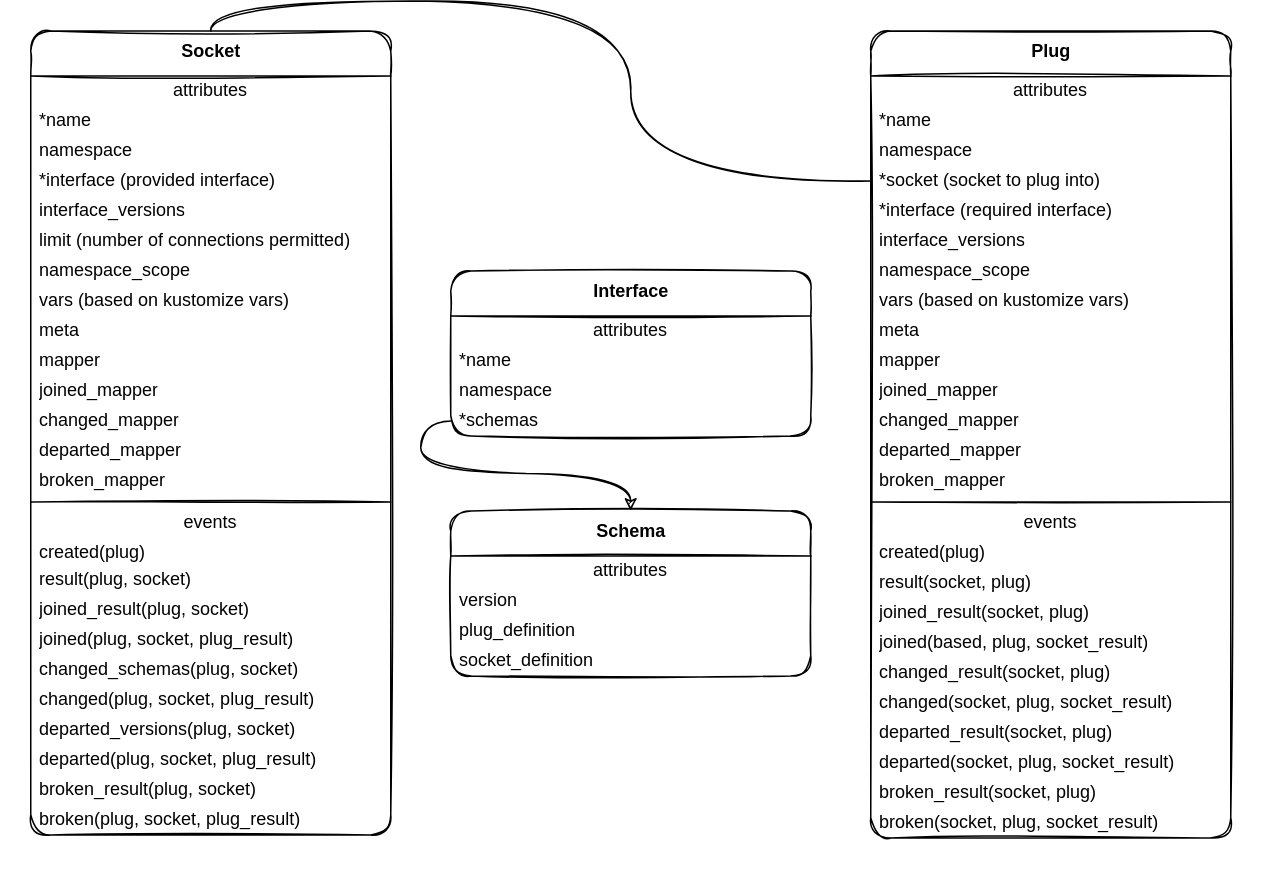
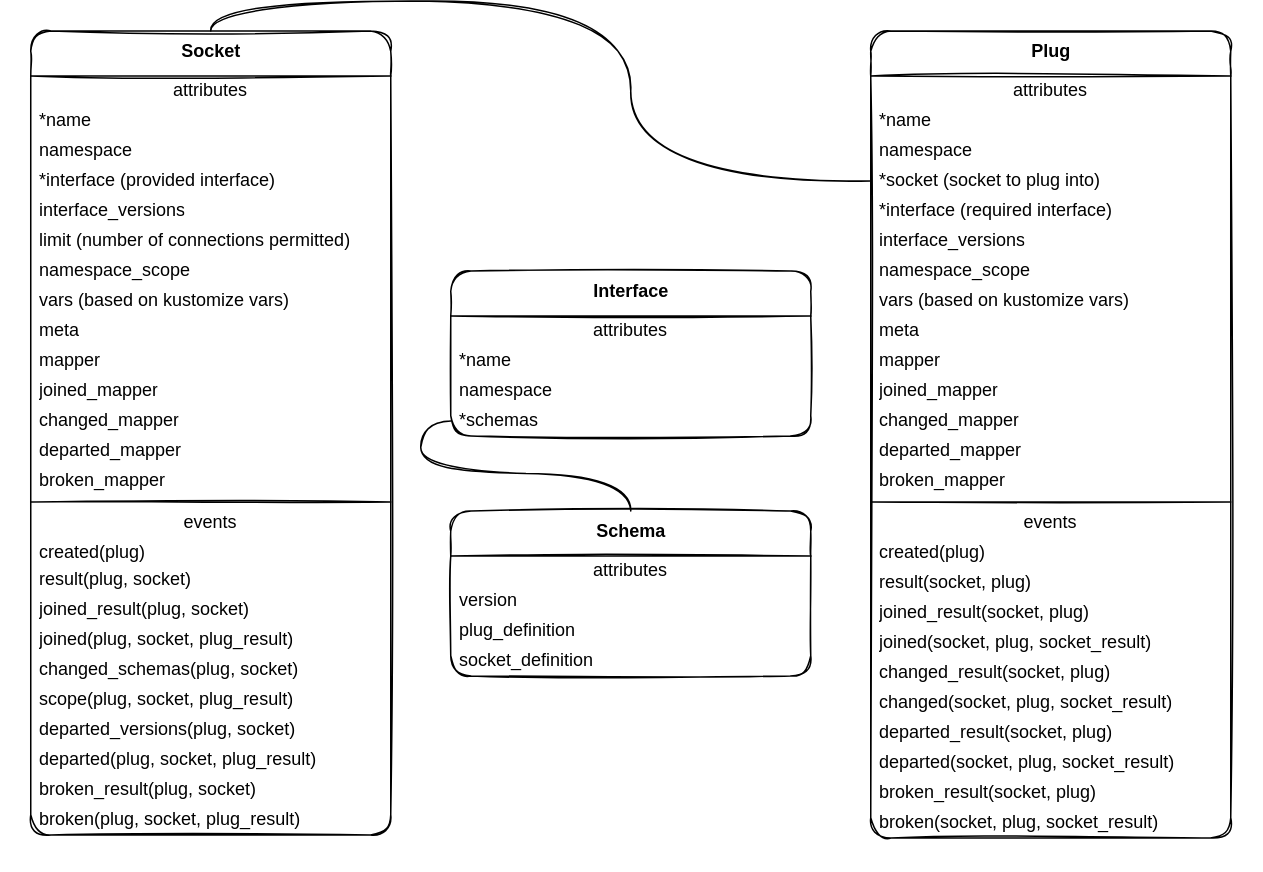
edge "*schemas" -> "Schema": arrowhead classic -> none
node "joined(based, plug, socket_result)": label "joined(based, plug, socket_result)" -> "joined(socket, plug, socket_result)"
node "changed(plug, socket, plug_result)": label "changed(plug, socket, plug_result)" -> "scope(plug, socket, plug_result)"
